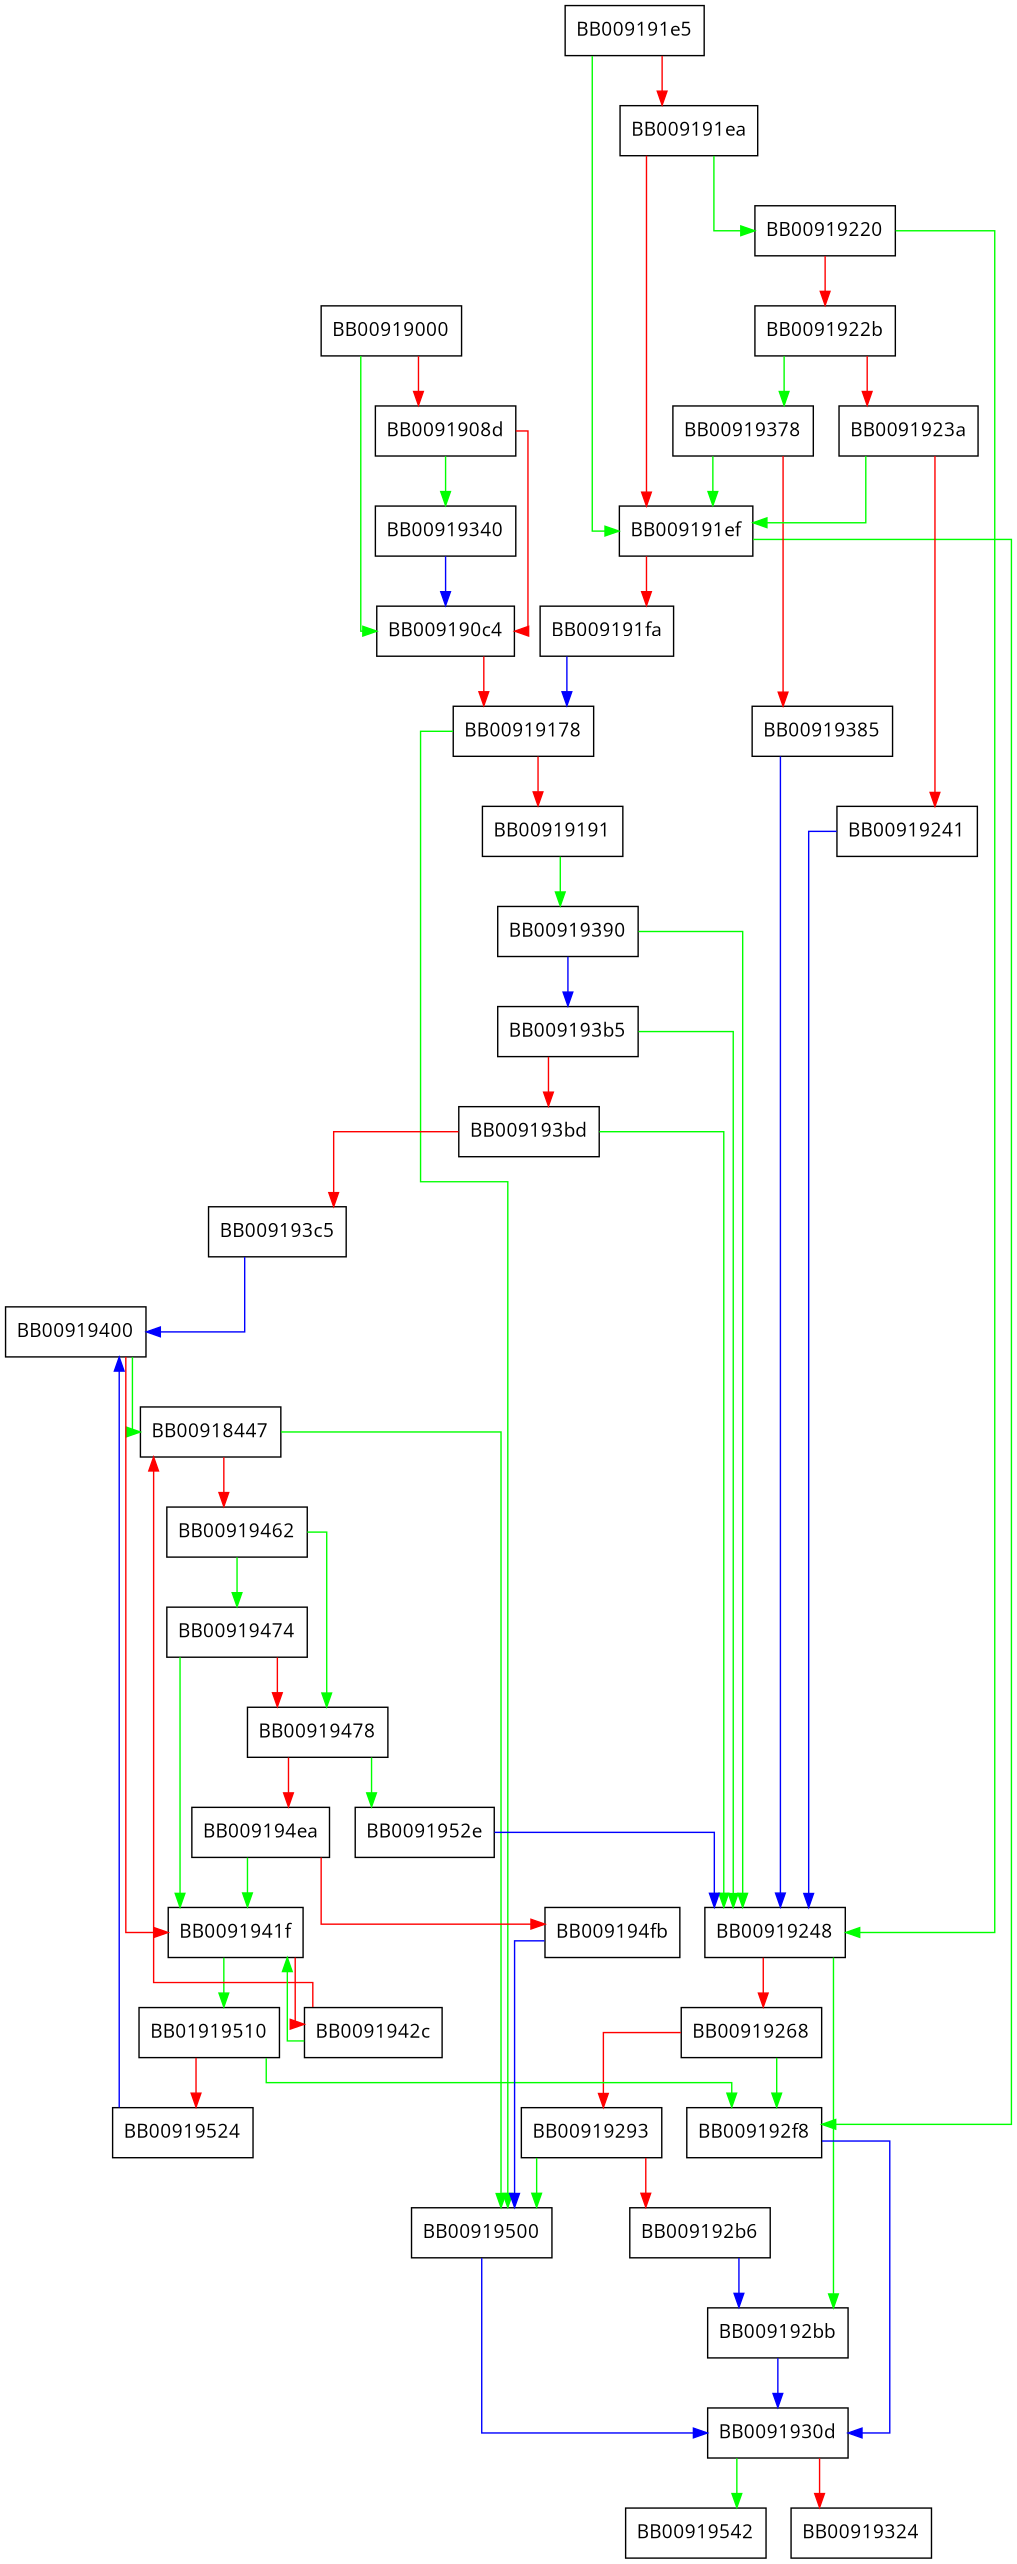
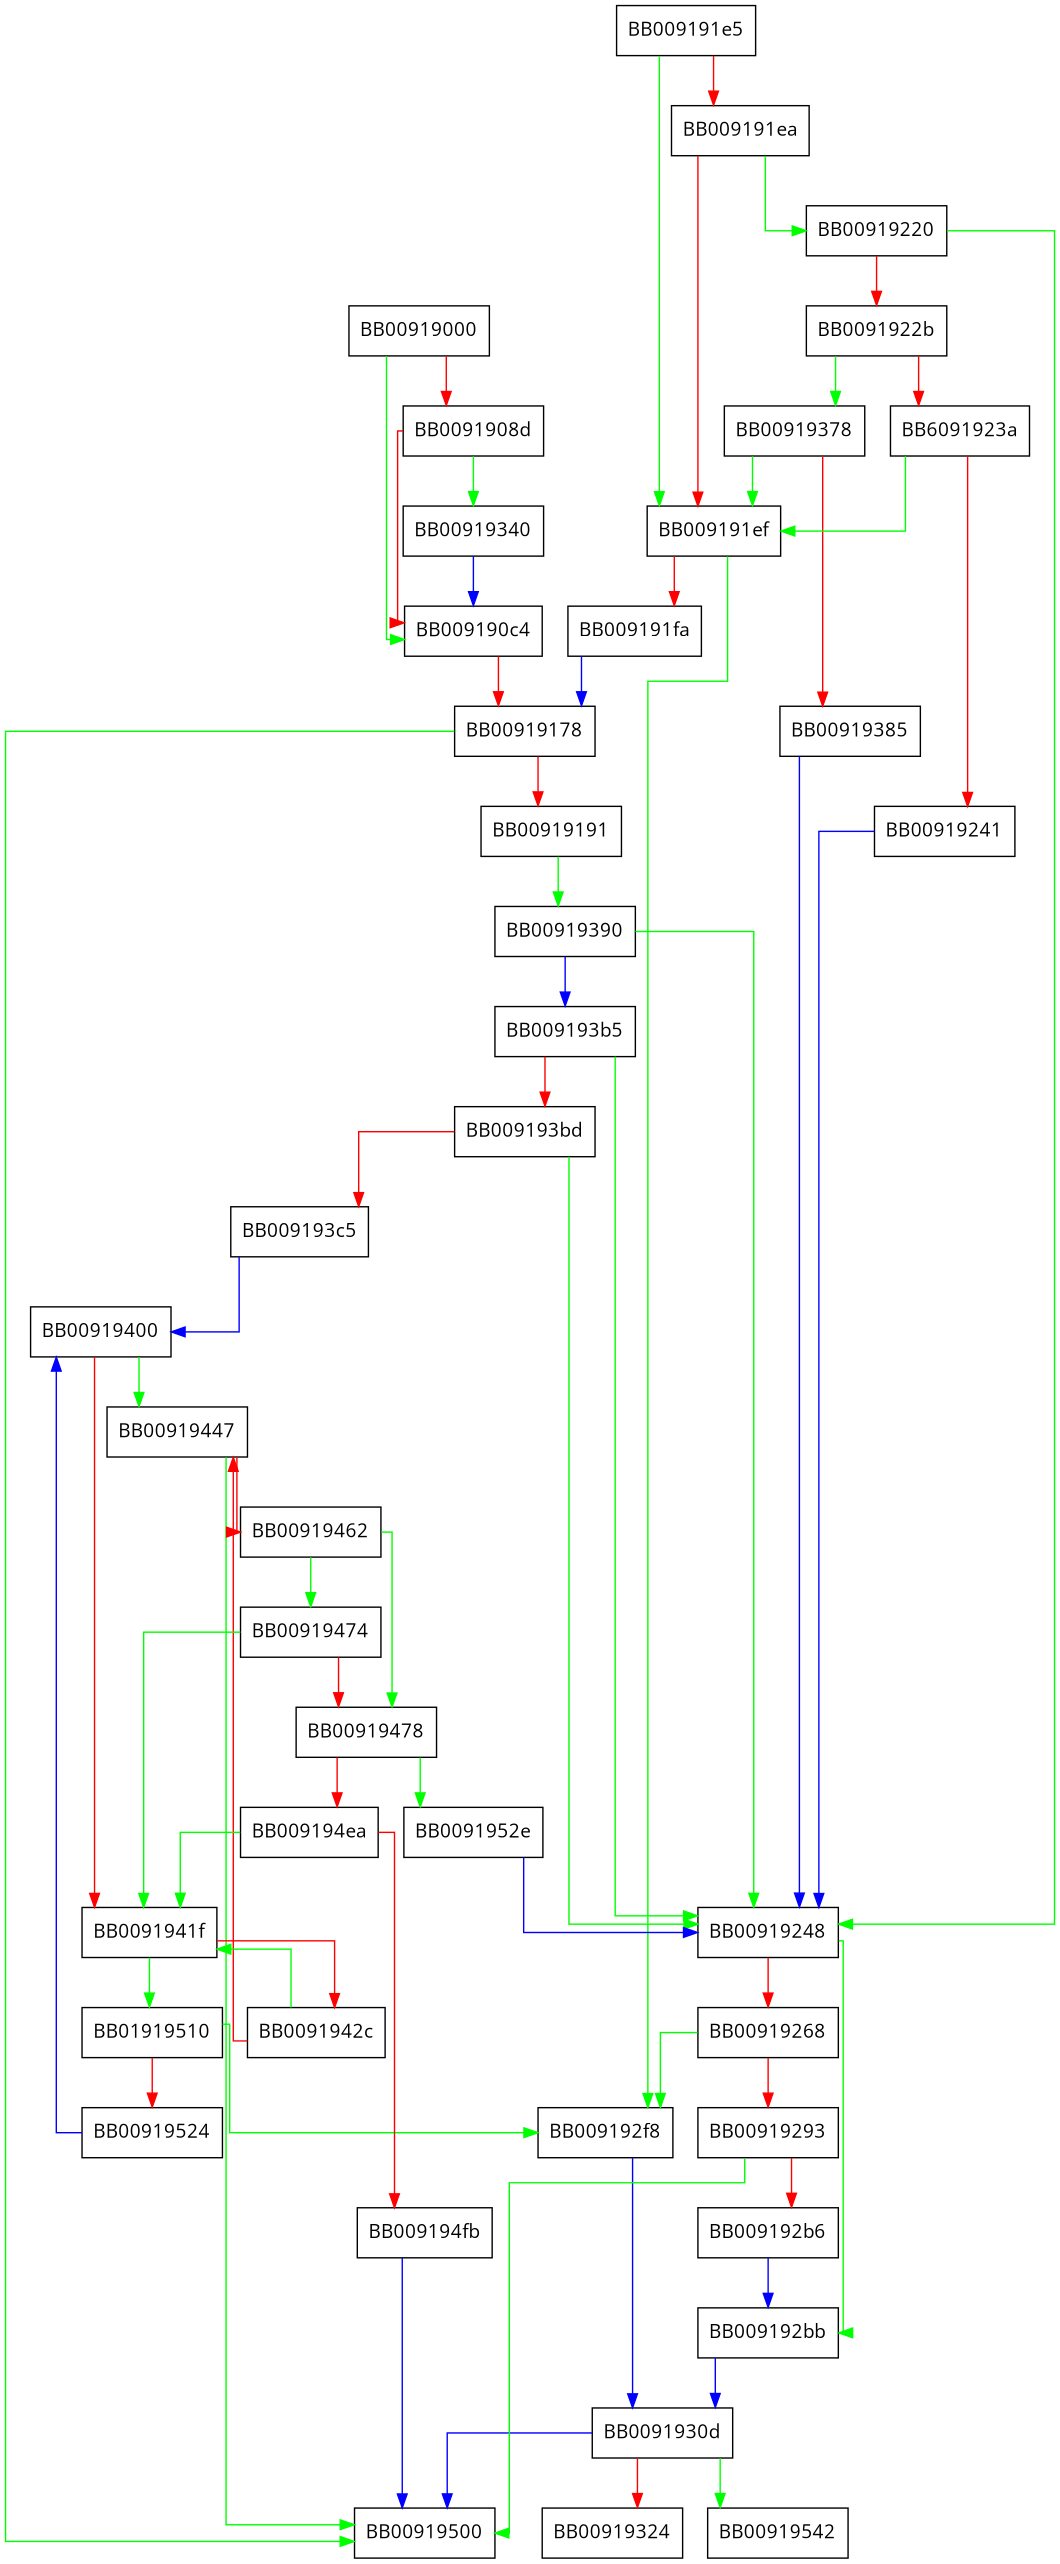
node "BB0091923a": label "BB0091923a" -> "BB6091923a"
node "BB00918447": label "BB00918447" -> "BB00919447"
edge "BB00919500" -> "BB0091930d": reversed
